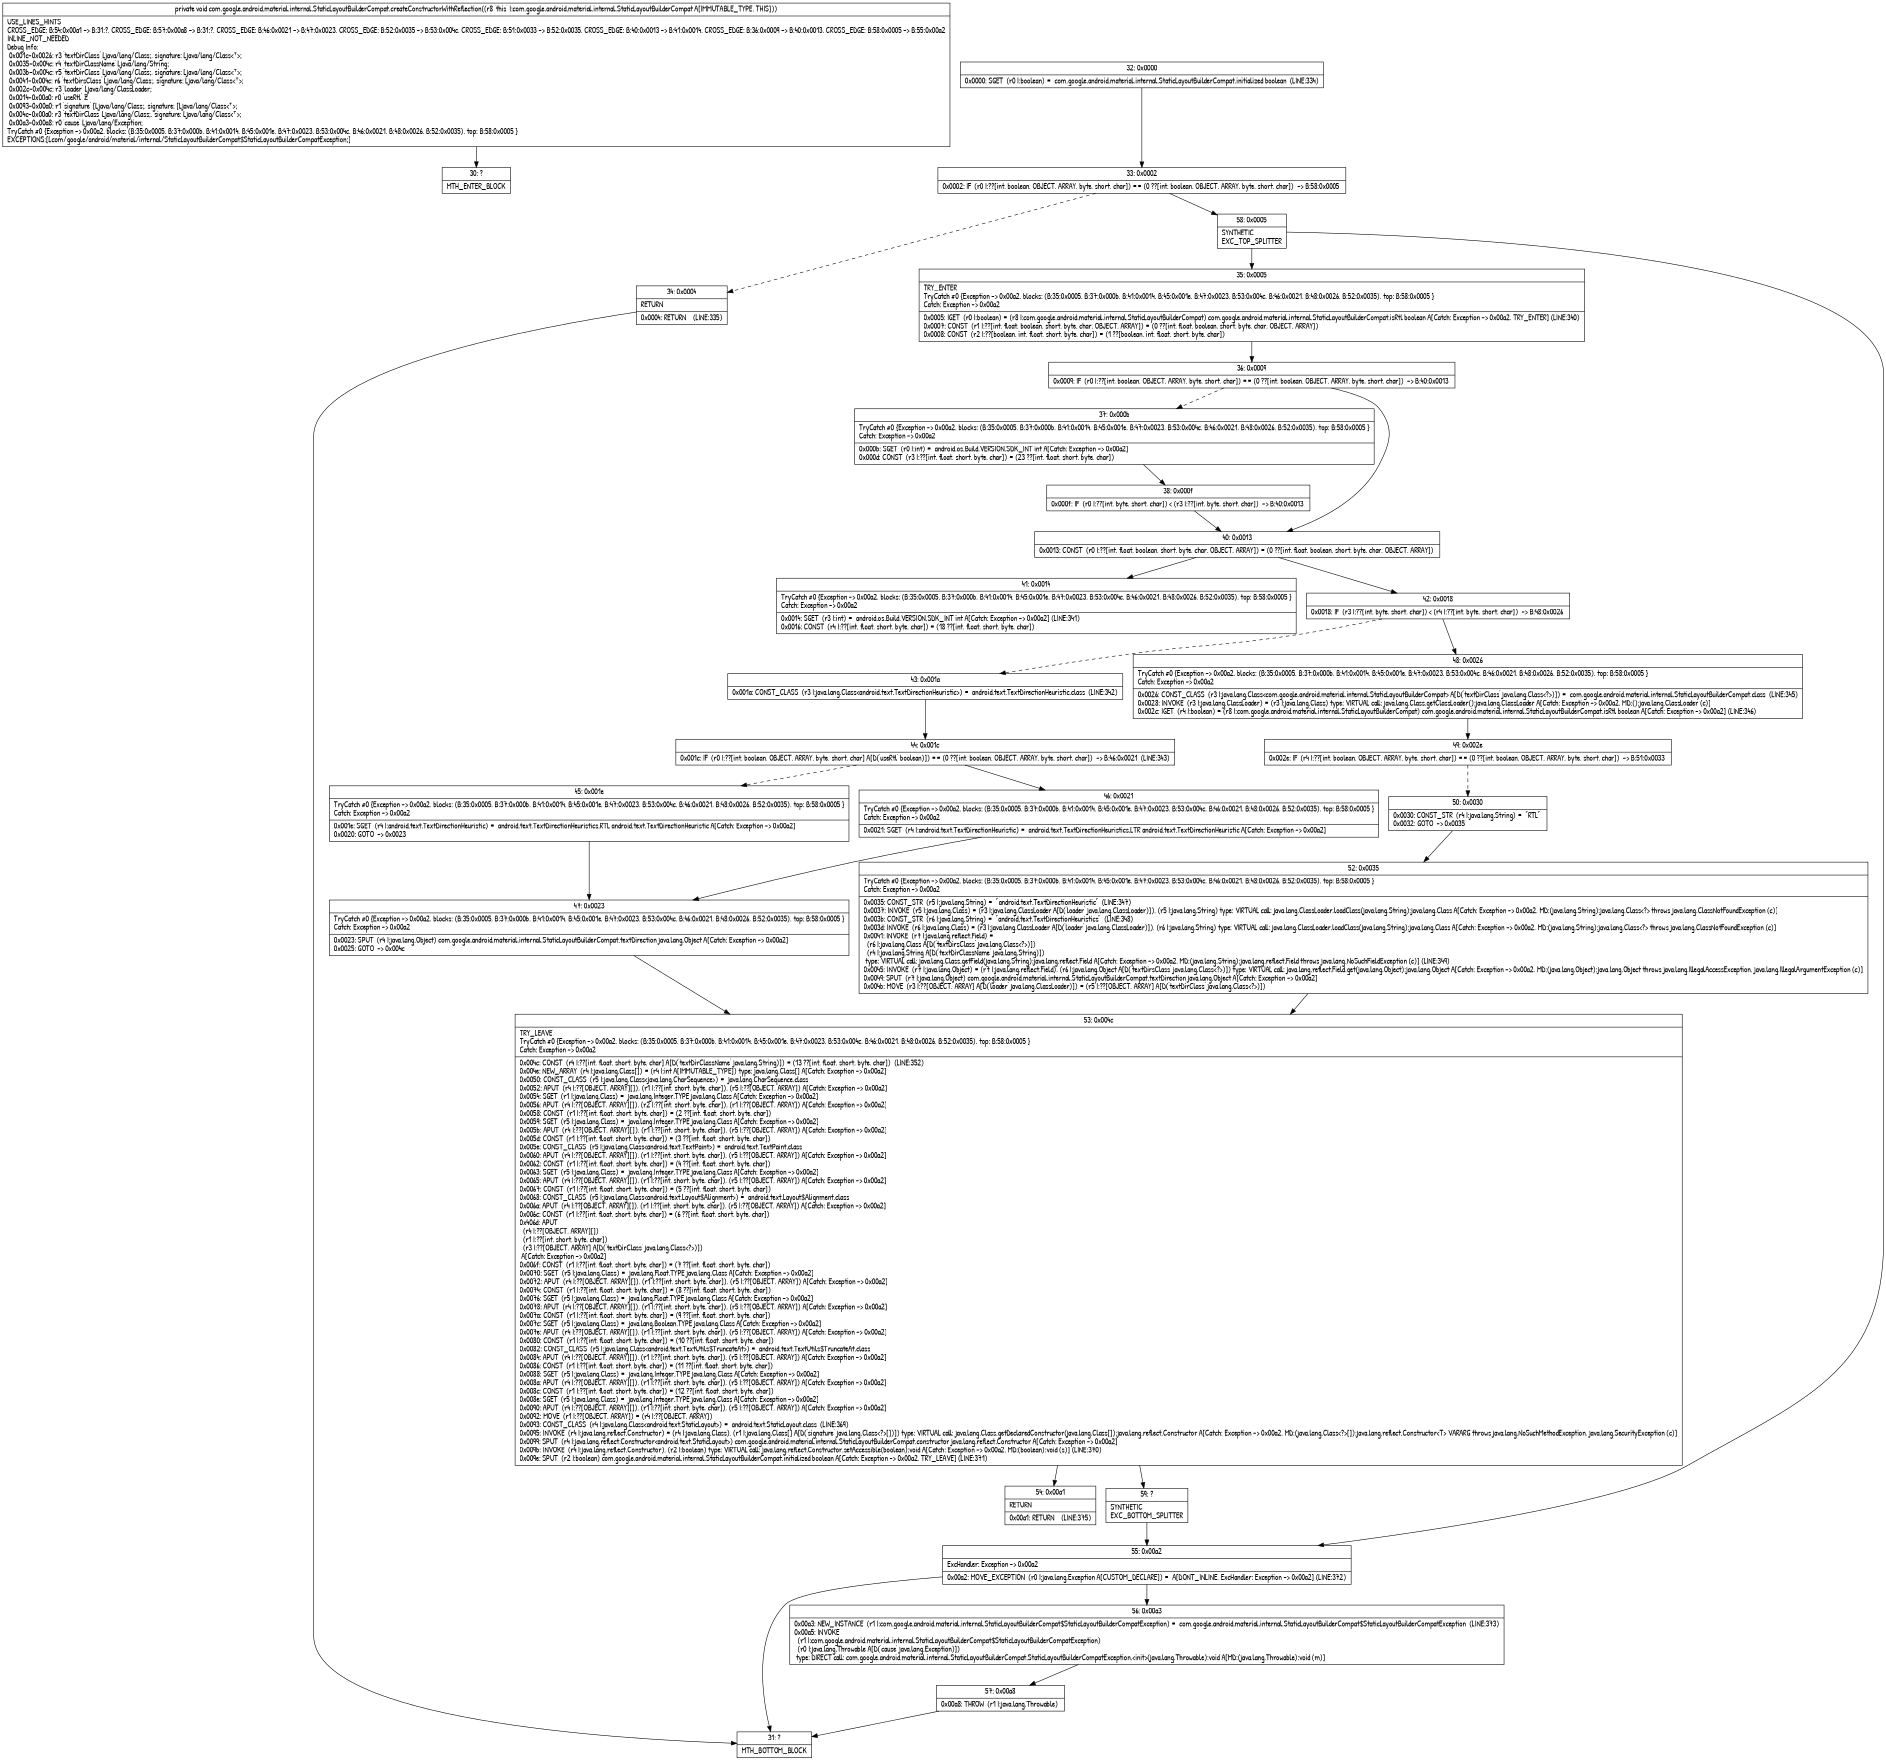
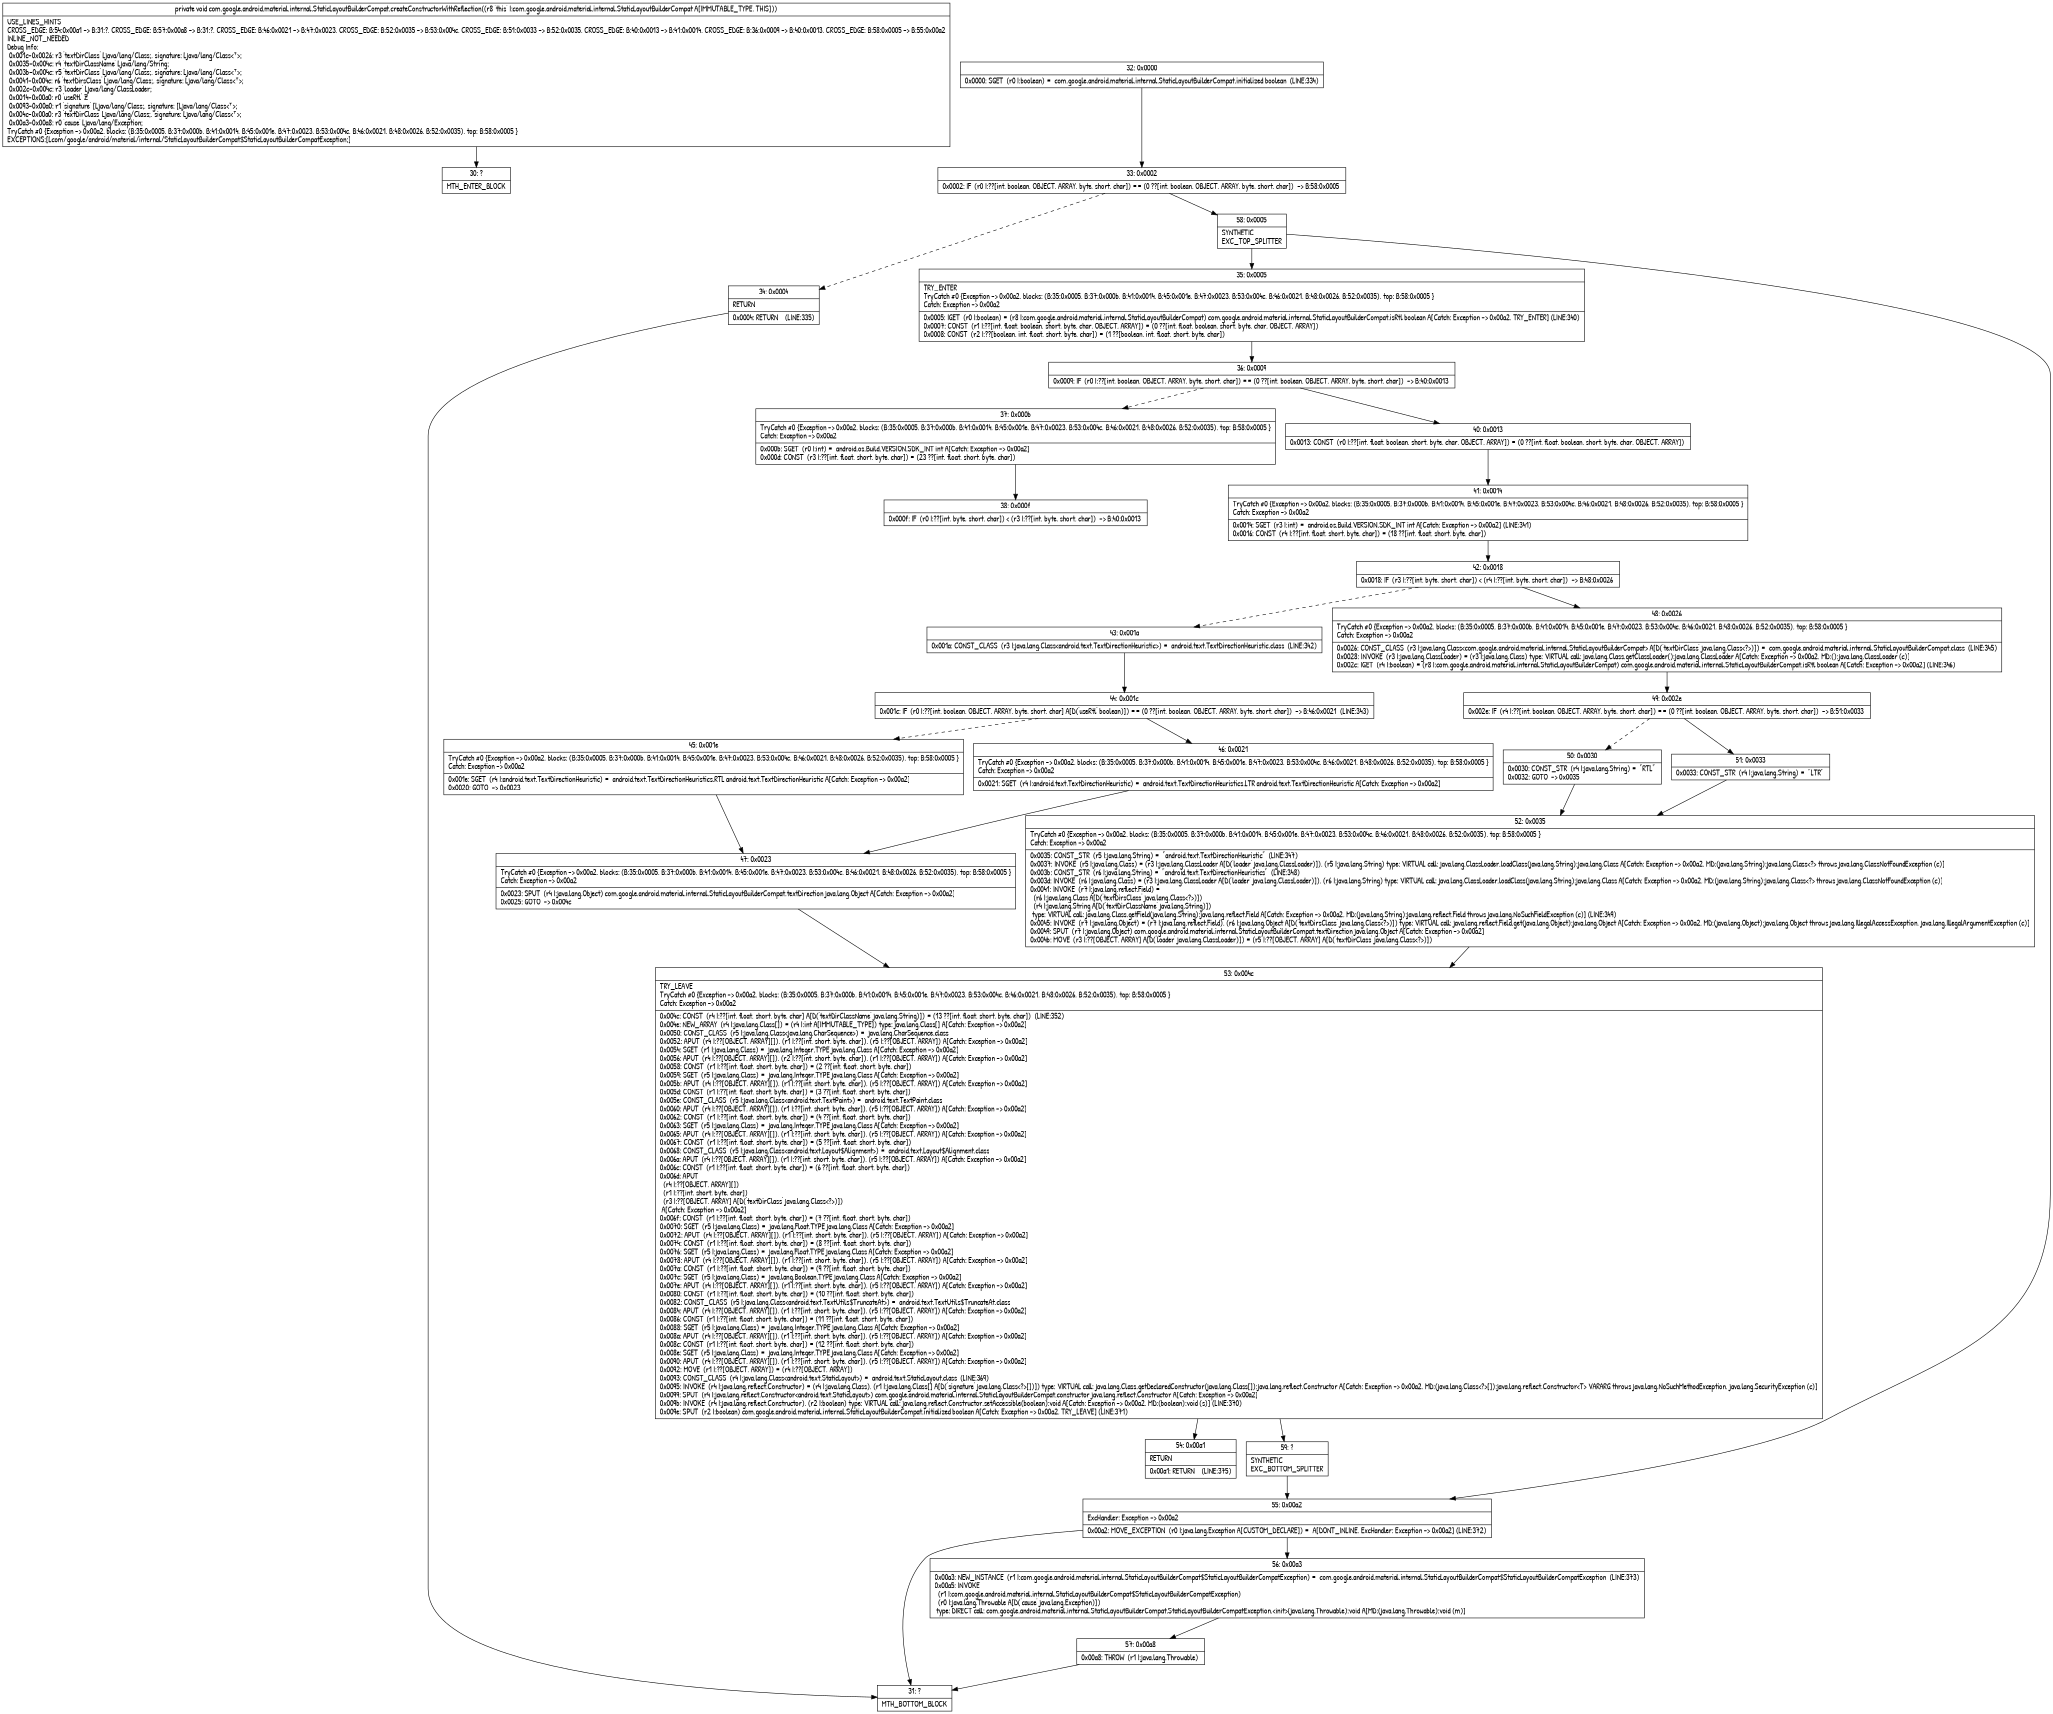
edge "38: 0x000f" -> "40: 0x0013": removed
edge "40: 0x0013" -> "42: 0x0018": now "41: 0x0014" -> "42: 0x0018"
node "51: 0x0033": added
node "53: 0x004c": text "0x406d: APUT" -> "0x006d: APUT"
